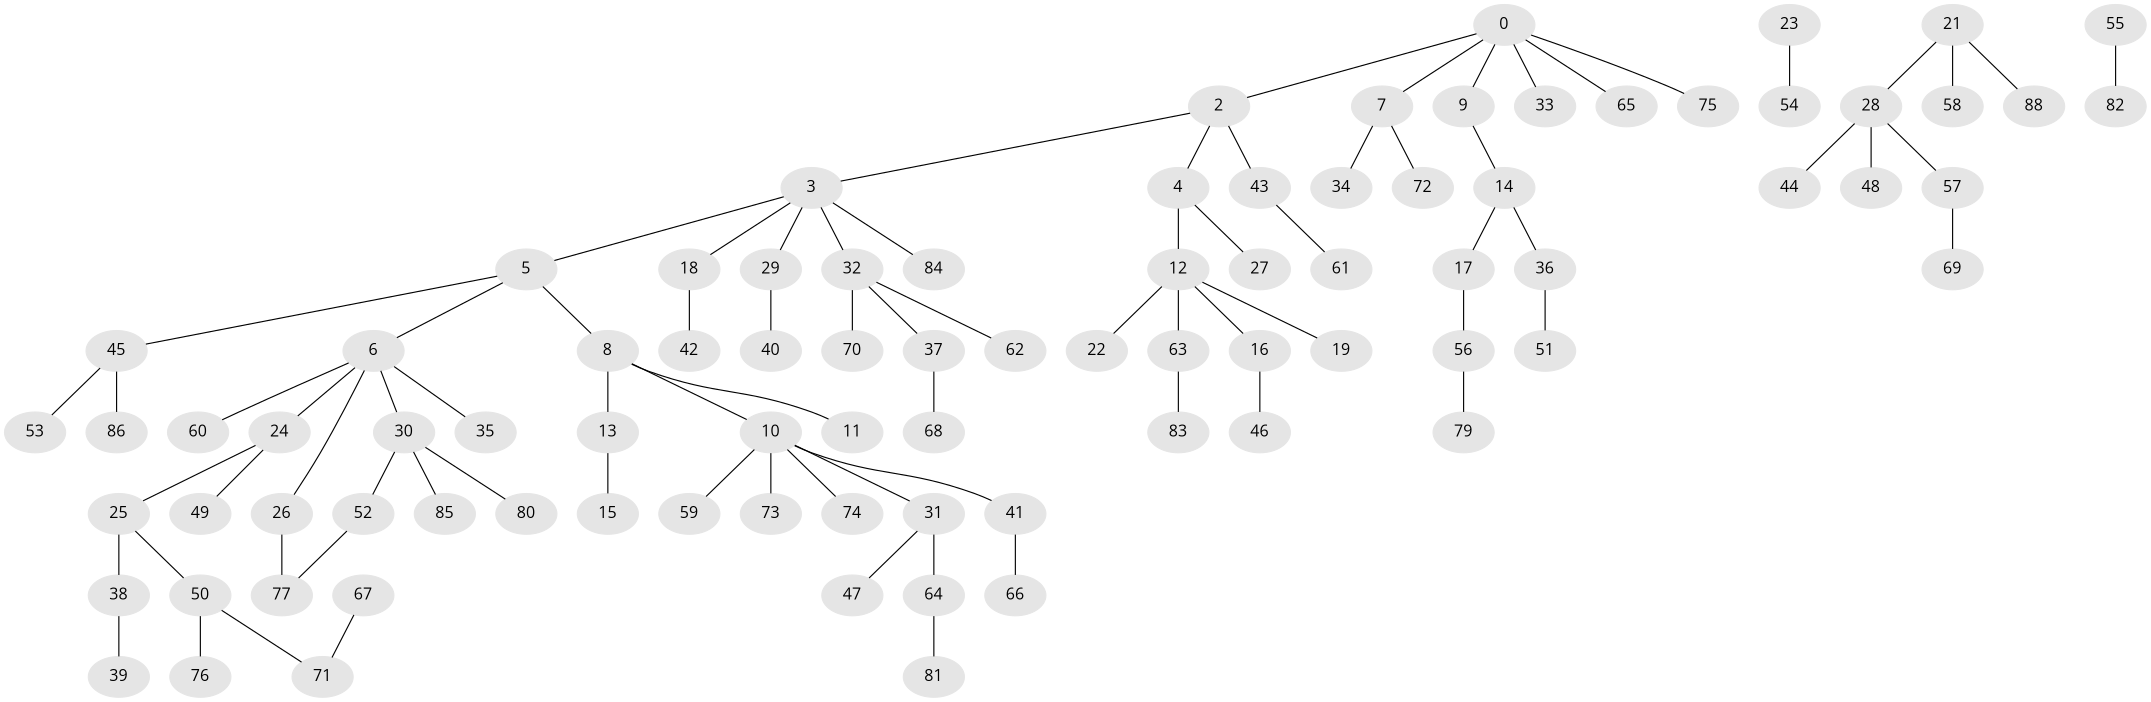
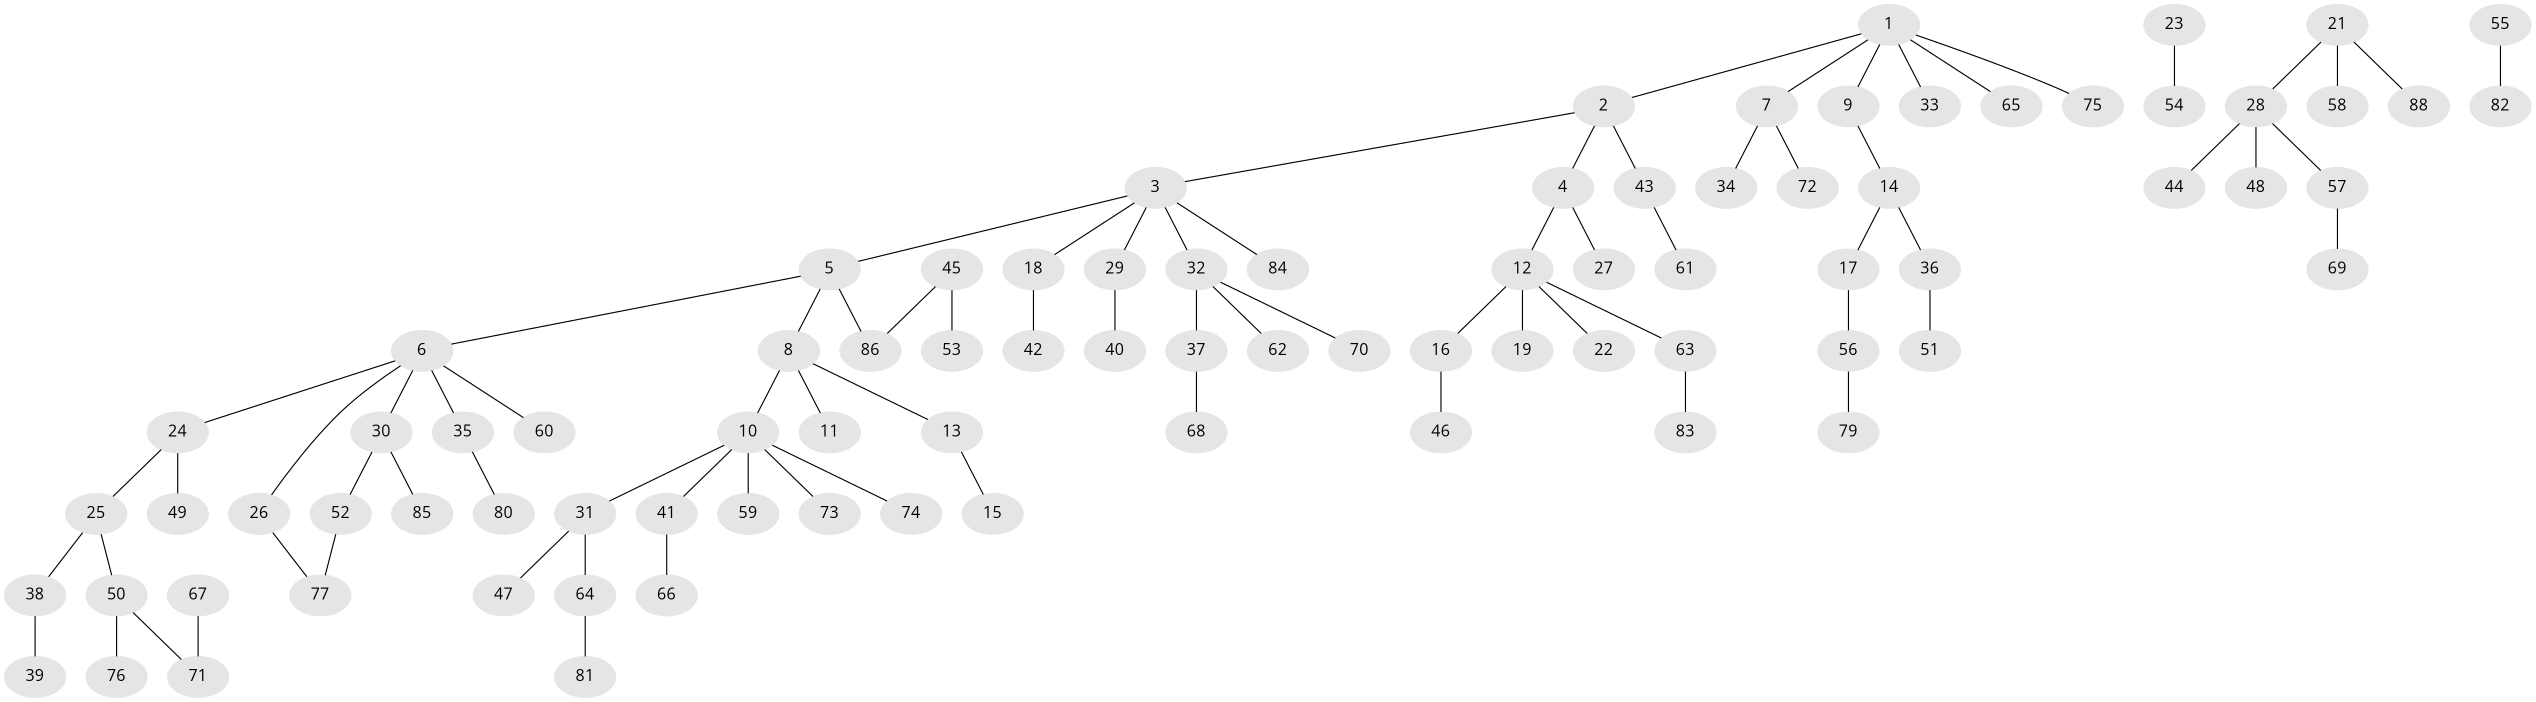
node "0": label "0" -> "1"
edge "5" -- "45": now "5" -- "86"
edge "30" -- "80": now "35" -- "80"
